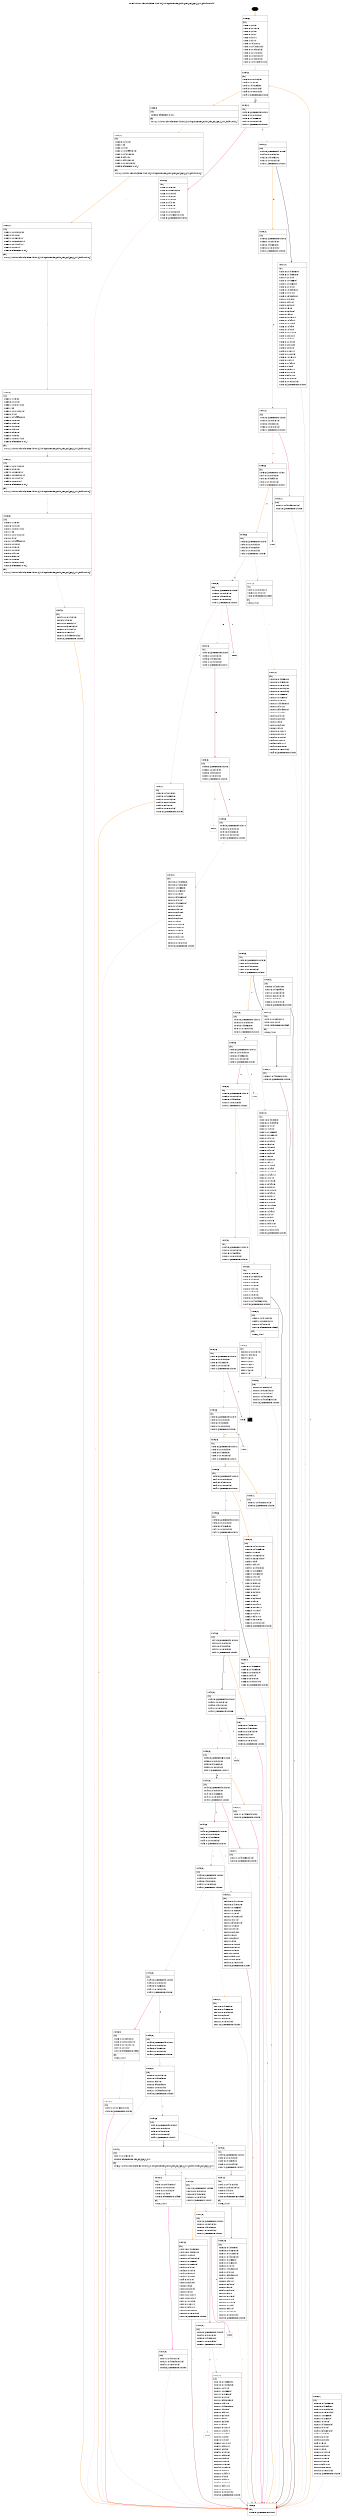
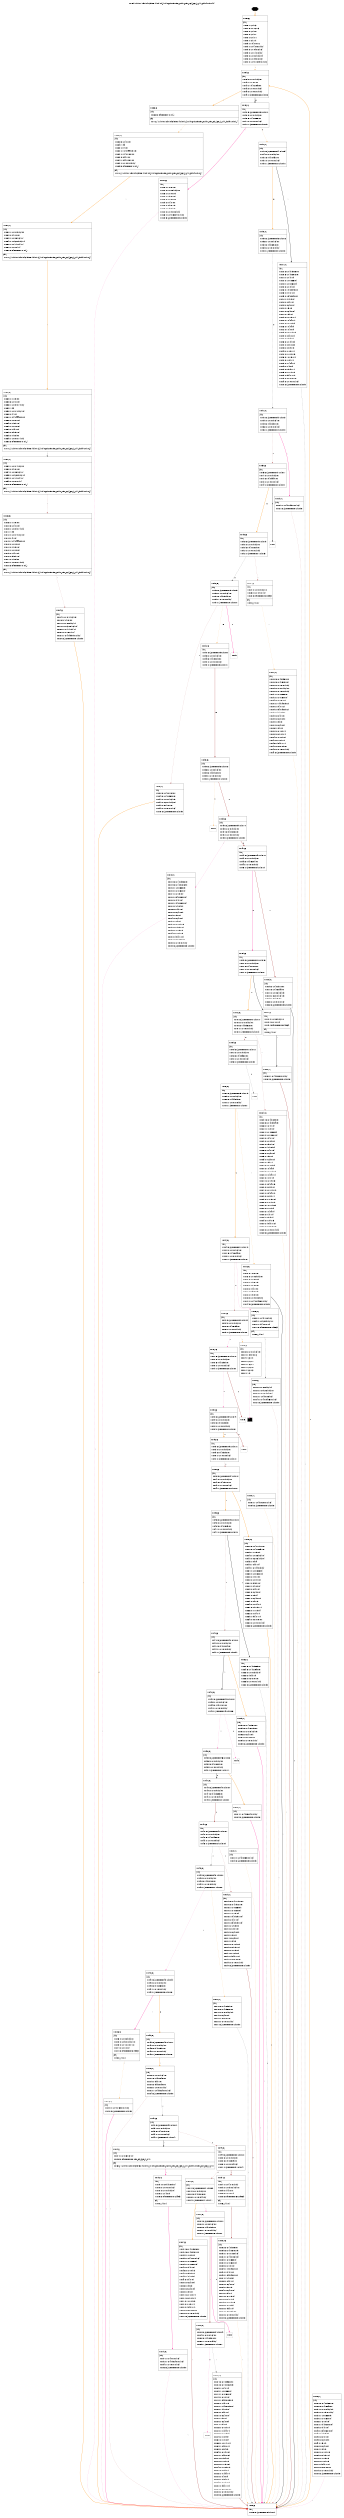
node "0x401df2 [25]": added
edge "0x401e3d [25]" -> "0x401e56 [25]": removed, label "20"
node "0x401e88 [25]": added
edge "0x401ed3 [25]" -> "0x402304 [12]": removed, label "1"
edge "0x401f69 [25]" -> "0x402684 [12]": removed, label "1"
edge "0x4026b1 [9]" -> "0x402018 [25]": now "0x401fff [25]" -> "0x402018 [25]"
